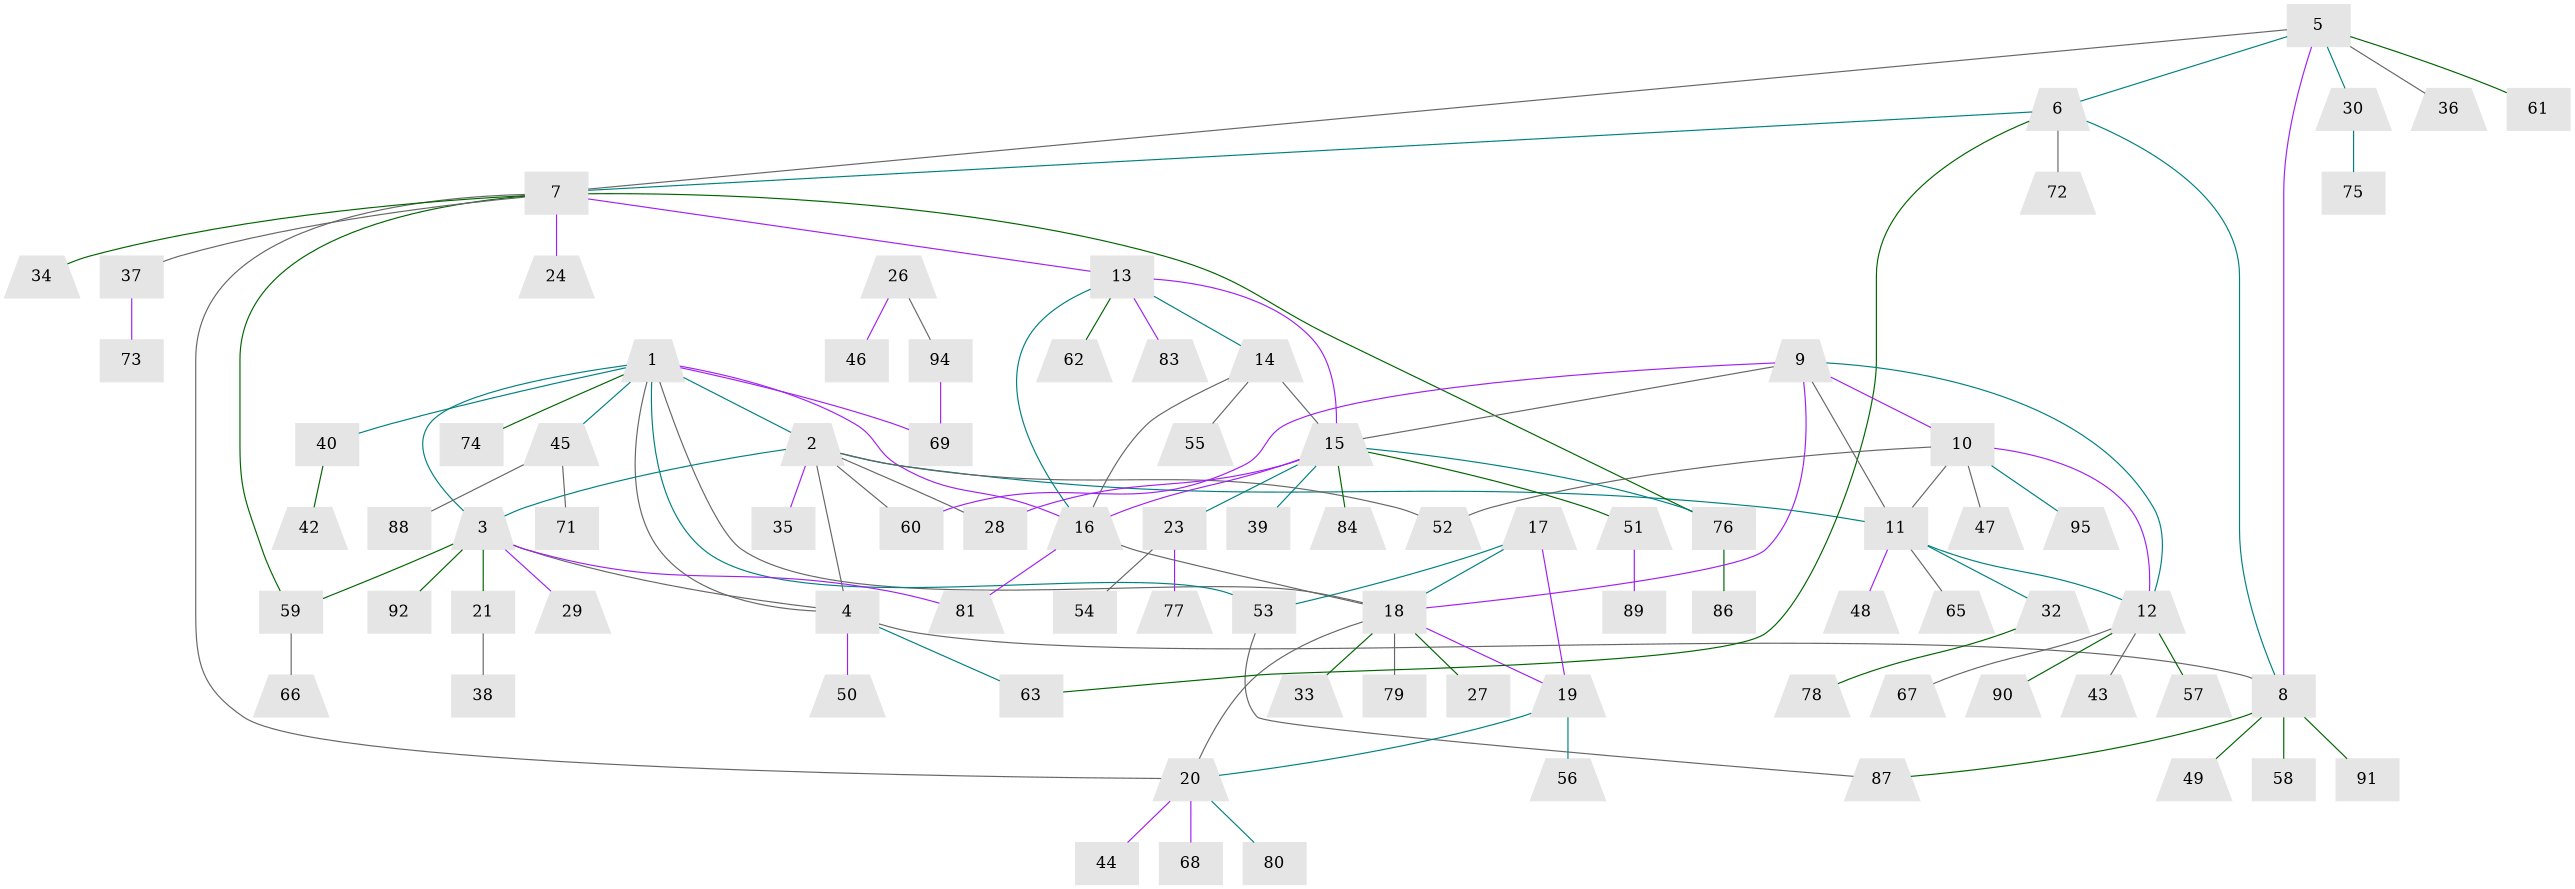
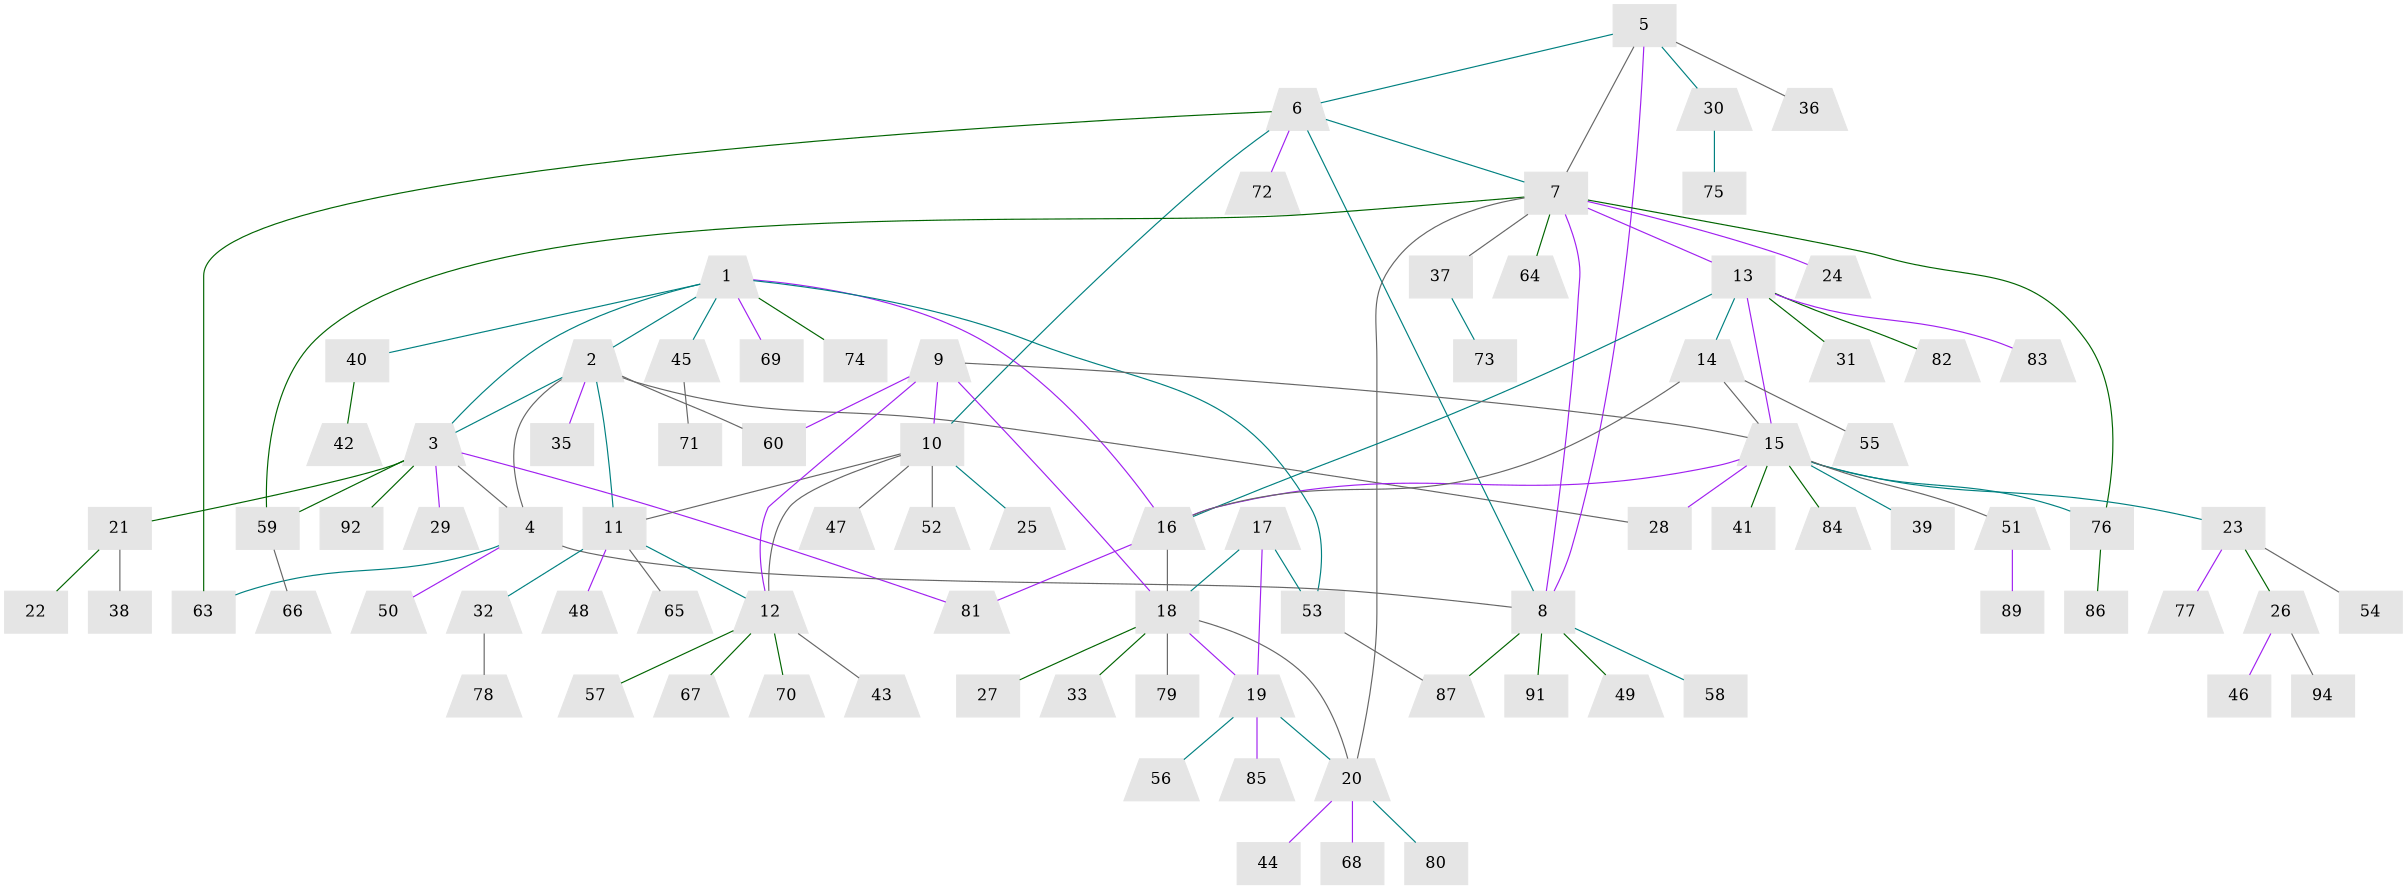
node "61": removed
edge "6" -- "72": color gray40 -> purple
edge "6" -- "10": added
node "34": label "34" -> "64"
edge "37" -- "73": color purple -> teal
node "62": label "62" -> "82"
node "31": added
edge "7" -- "8": added
edge "94" -- "69": removed
edge "9" -- "12": color teal -> purple
edge "9" -- "11": removed
edge "2" -- "52": removed
edge "15" -- "51": color darkgreen -> gray40
edge "10" -- "12": color purple -> gray40
node "88": removed
node "41": added
node "95": label "95" -> "25"
edge "1" -- "4": removed
edge "23" -- "26": added
edge "1" -- "18": removed
node "22": added
edge "32" -- "78": color darkgreen -> gray40
edge "12" -- "67": color gray40 -> darkgreen
node "90": label "90" -> "70"
edge "8" -- "58": color darkgreen -> teal
node "85": added
